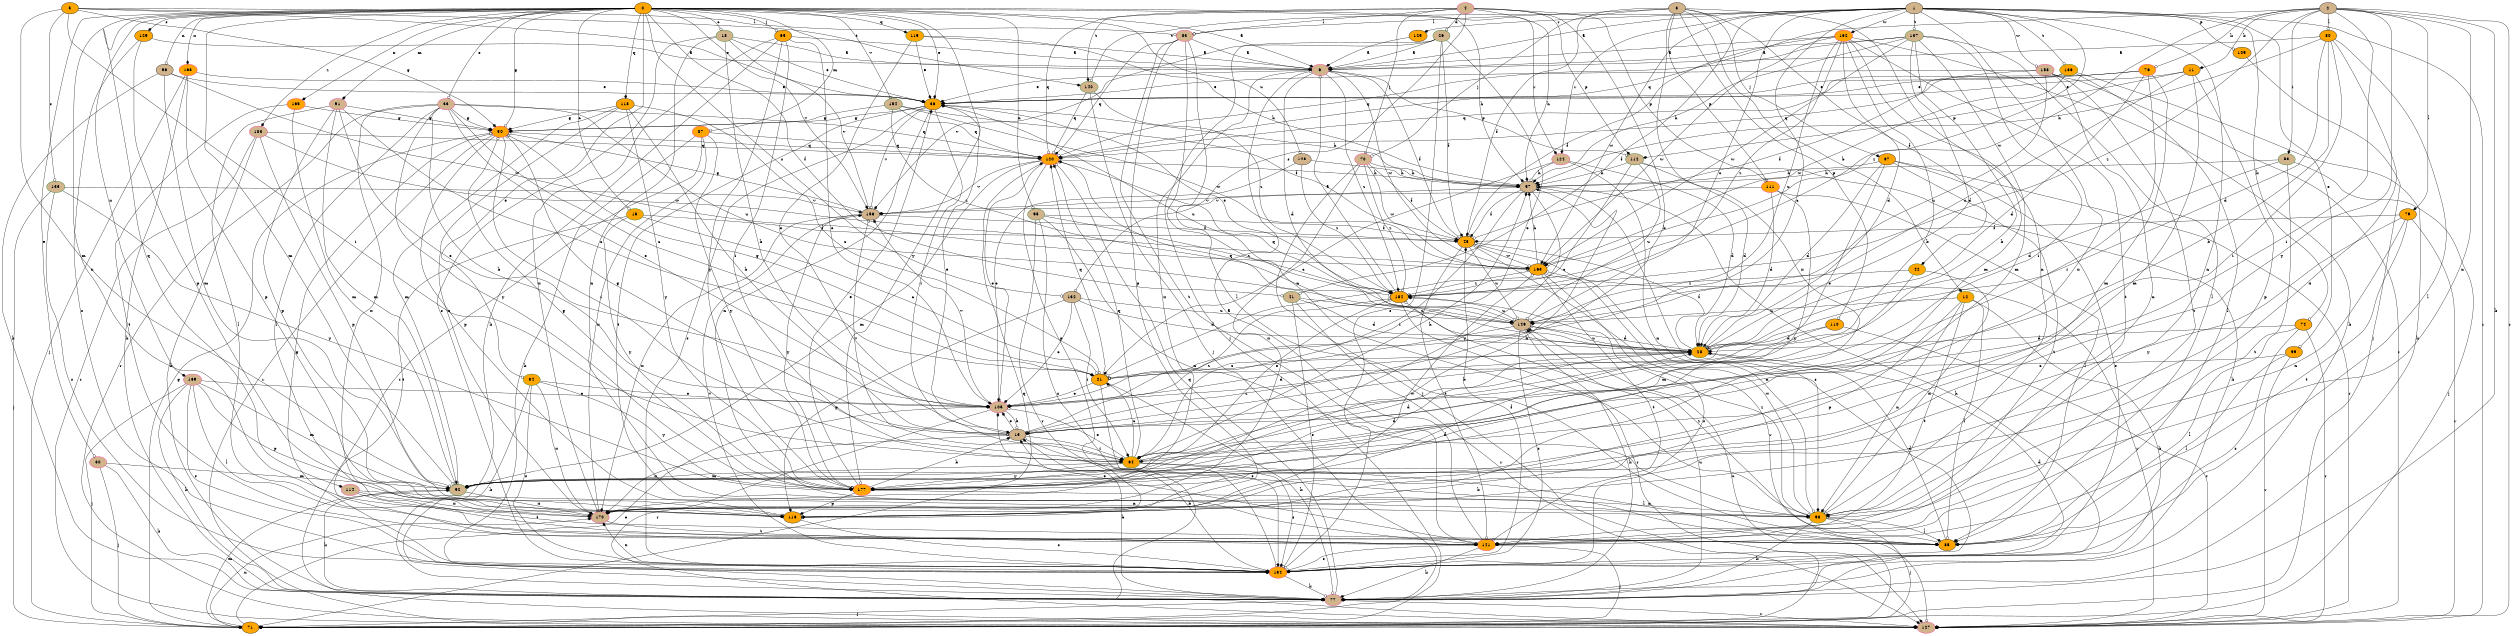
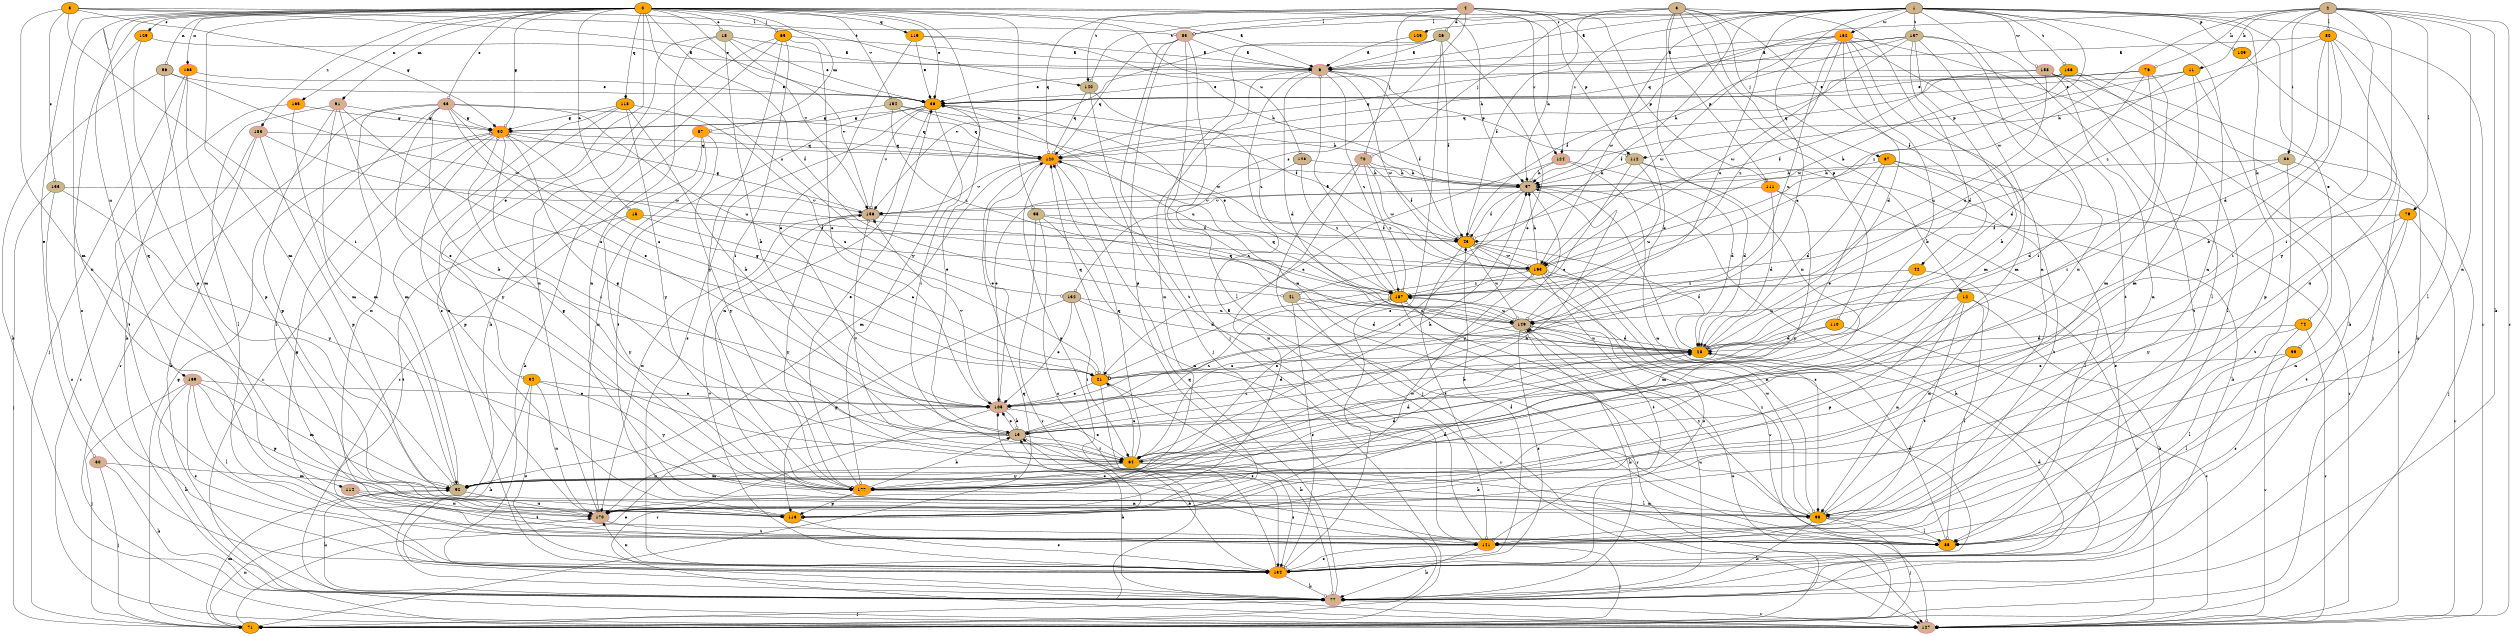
node "184": label "184" -> "187"
